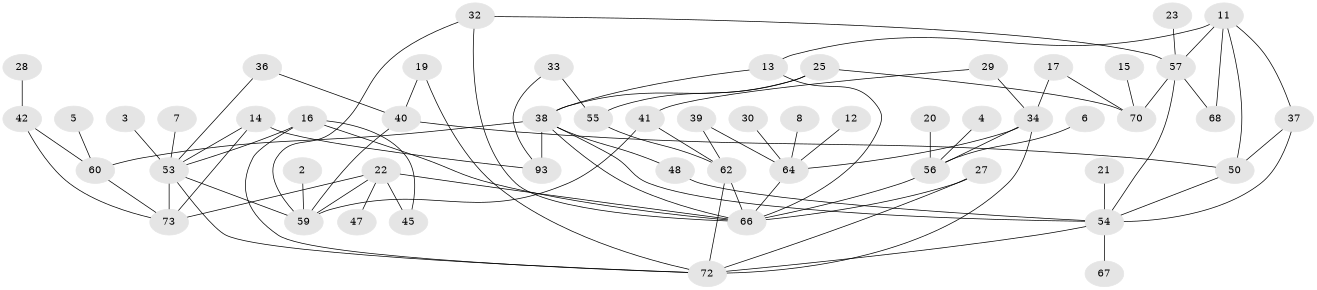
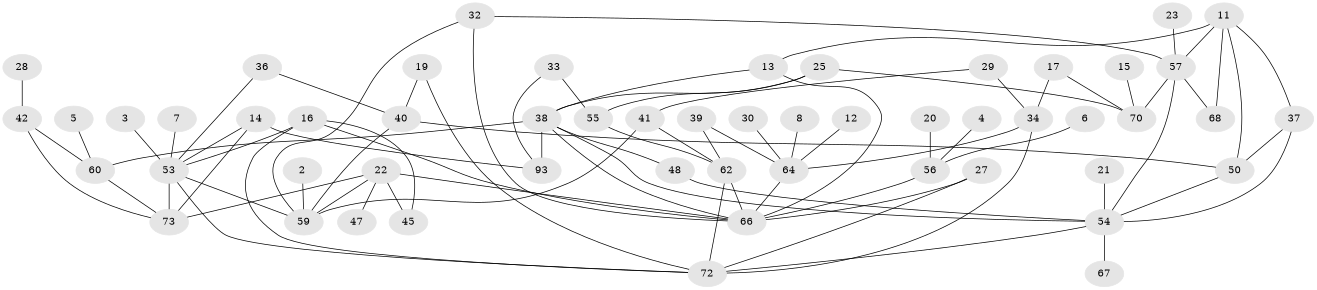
edge "34" -- "56": removed
